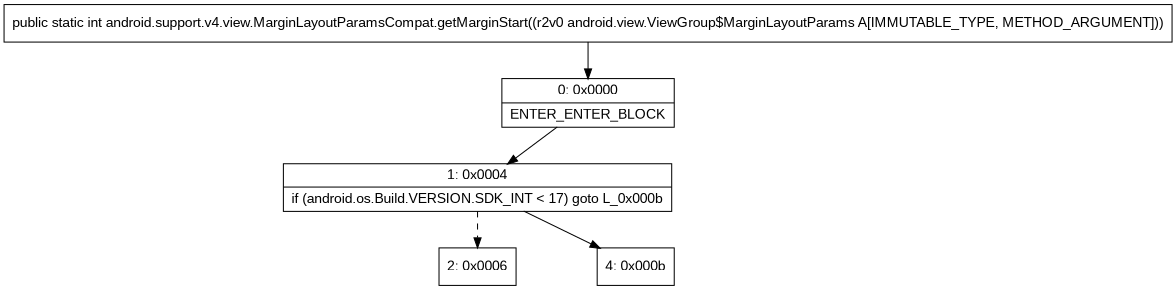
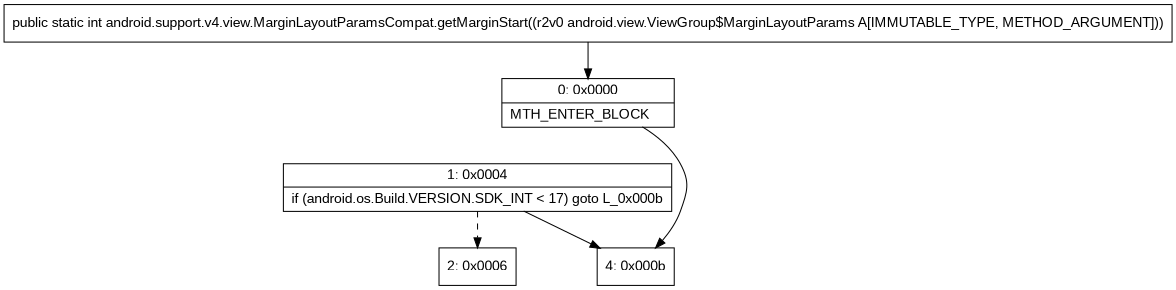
node "0: 0x0000": text "ENTER_ENTER_BLOCK" -> "MTH_ENTER_BLOCK"
edge "0: 0x0000" -> "1: 0x0004": now "0: 0x0000" -> "4: 0x000b"
